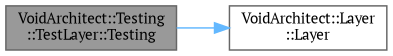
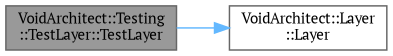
node "VoidArchitect::Testing ::TestLayer::Testing": label "VoidArchitect::Testing ::TestLayer::Testing" -> "VoidArchitect::Testing ::TestLayer::TestLayer"
